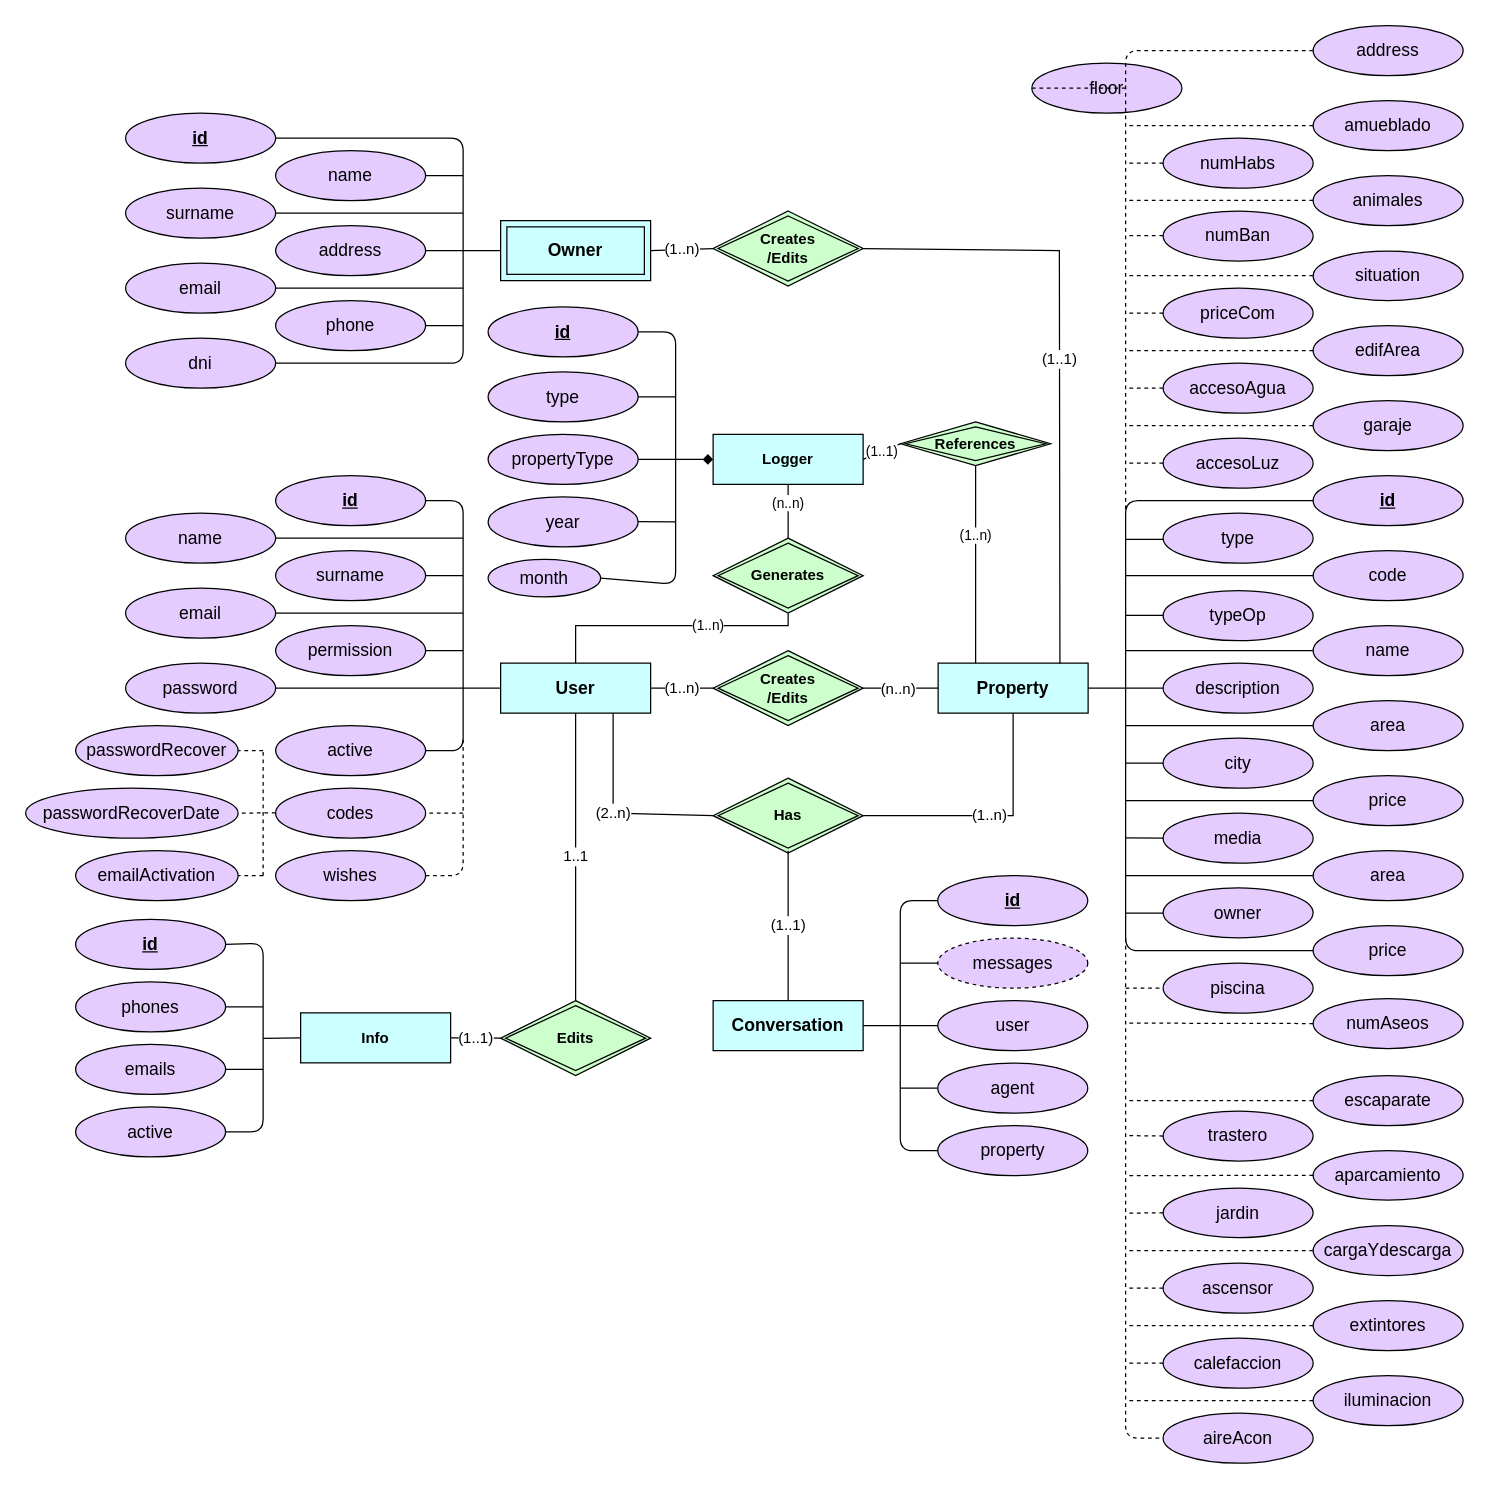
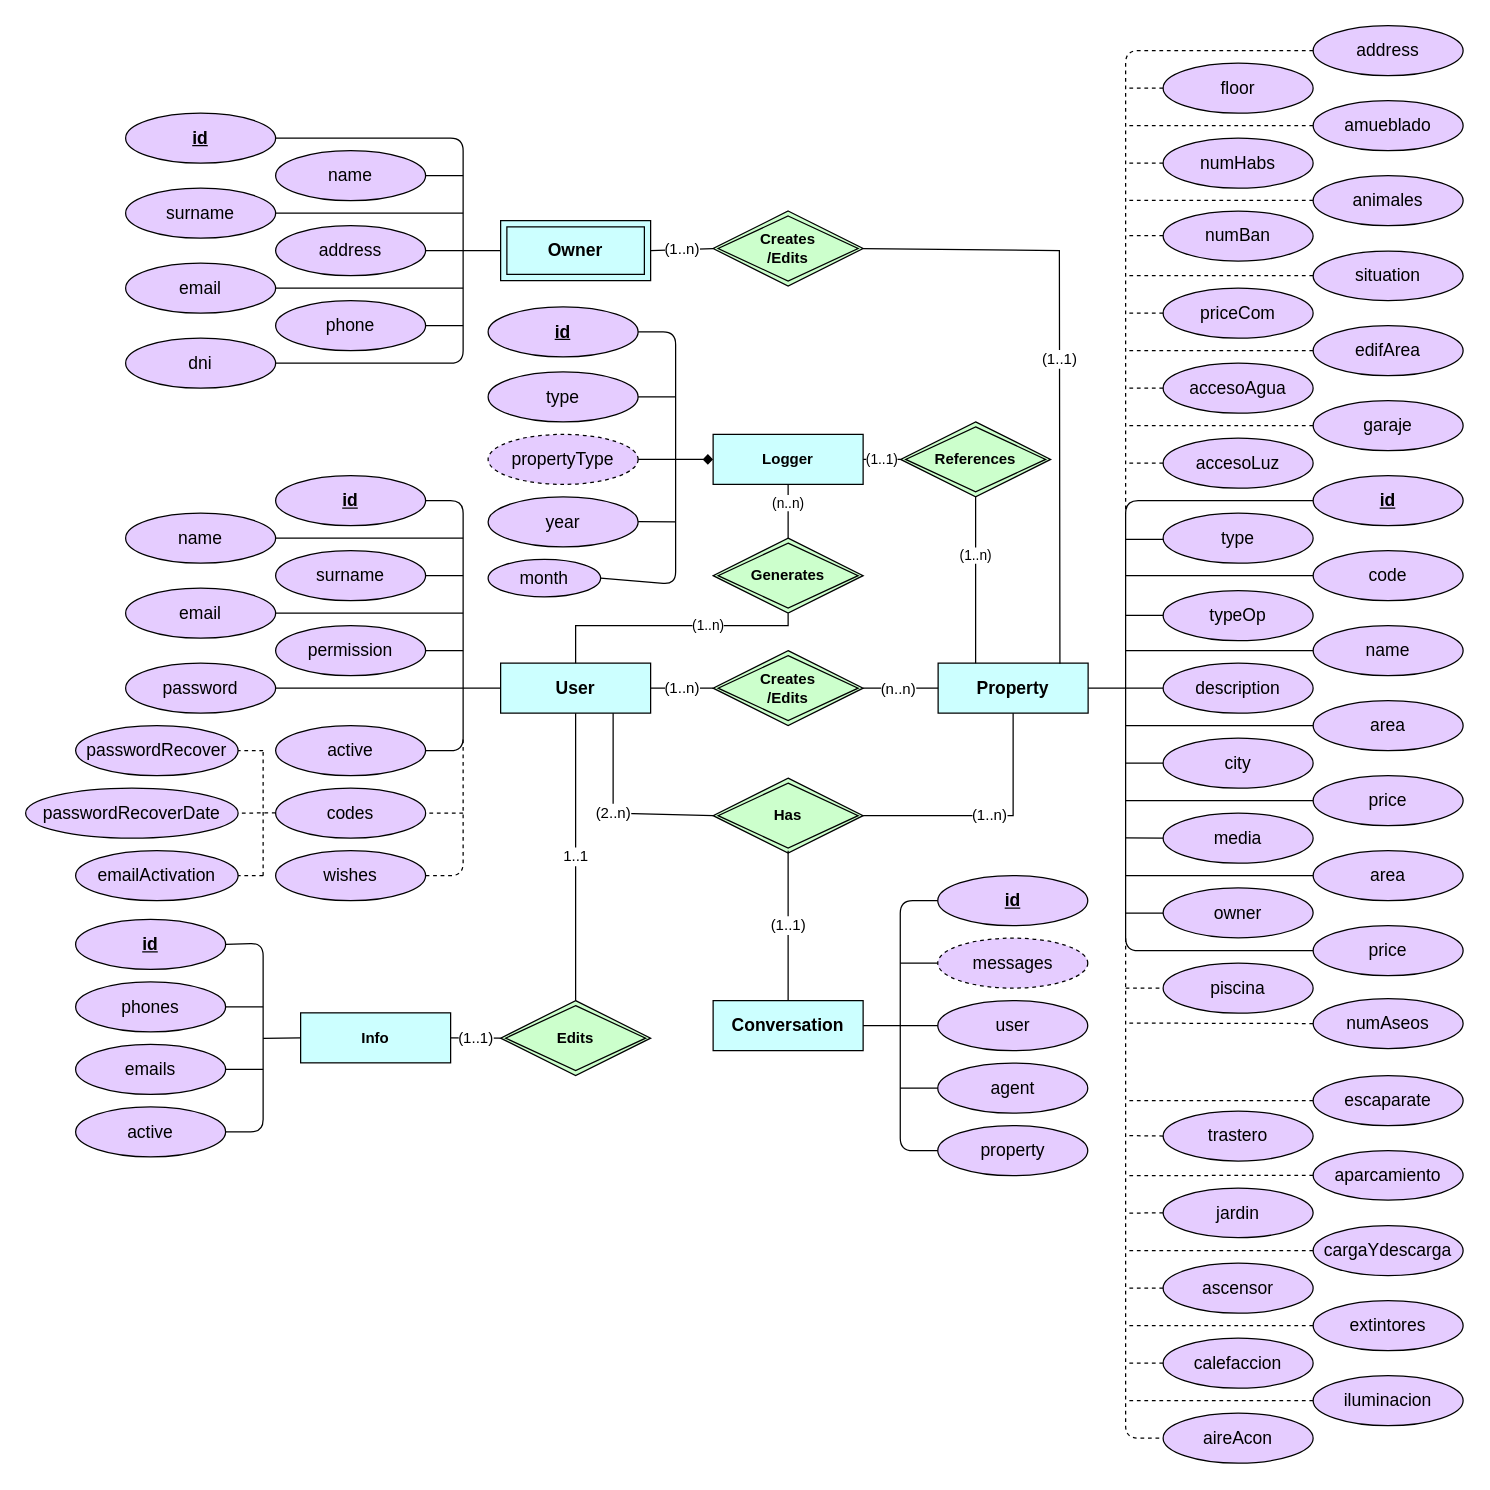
node "floor": moved (1107, 88) -> (1238, 88)
node "References": size 150x44 -> 150x75
node "propertyType": style solid -> dashed
